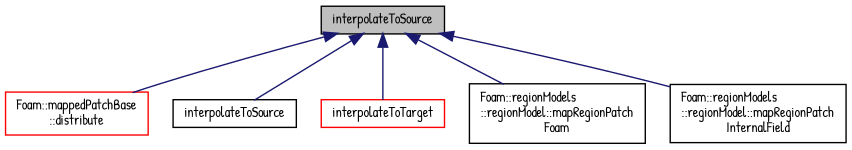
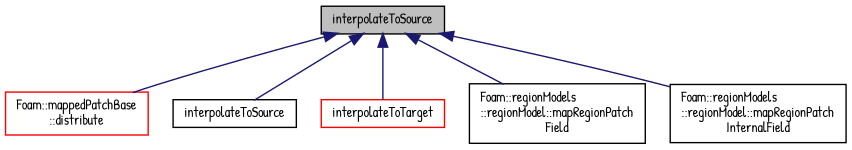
node "Foam::regionModels ::regionModel::mapRegionPatch Foam": label "Foam::regionModels ::regionModel::mapRegionPatch Foam" -> "Foam::regionModels ::regionModel::mapRegionPatch Field"
